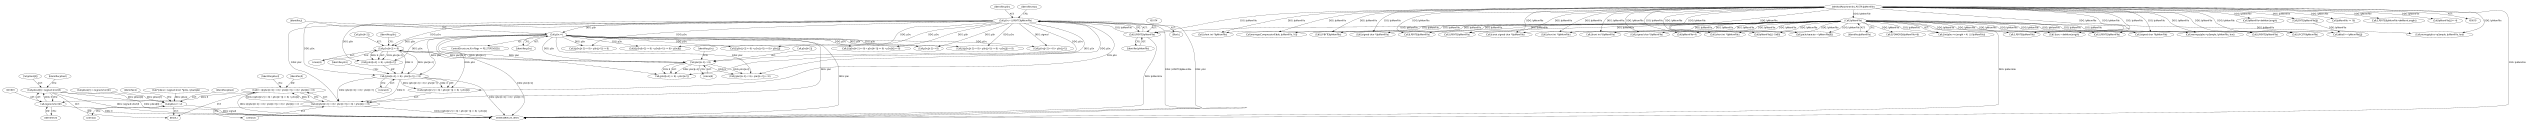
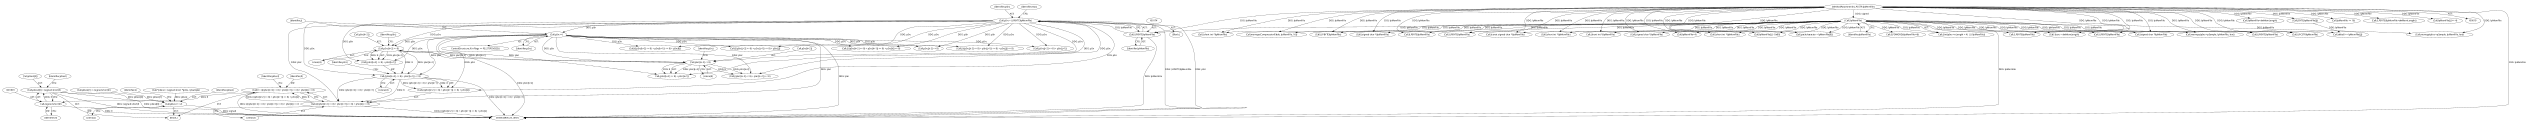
edge "(MethodParameterIn,LPCSTR lpMemFile)" -> "(Call,!lpMemFile)": label "DDG: lpMemFile" -> "DDG: signed"
edge "(Call,pSrc = (LPBYTE)lpMemFile)" -> "(Call,(pSrc[j+2] << 8) + pSrc[j+1])": label "DDG: signed" -> "DDG: pSrc"
node "(Call,((pSrc[j+2] << 8) + pSrc[j+1]) << 8)": removed
